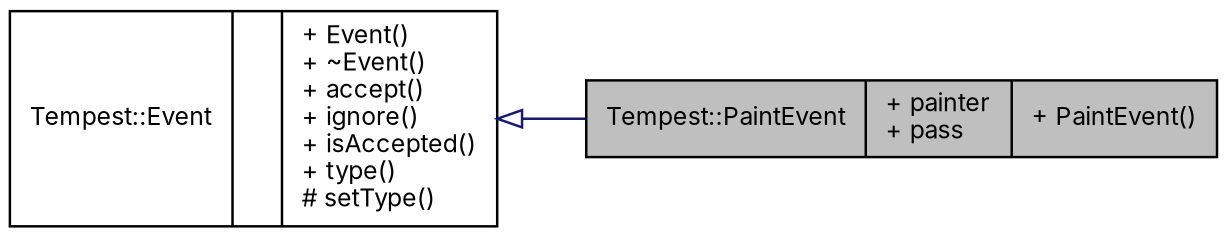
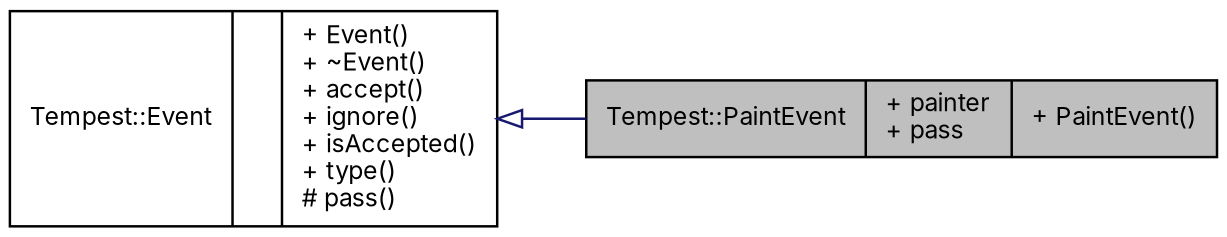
node "Tempest::Event": text "# setType()" -> "# pass()"
